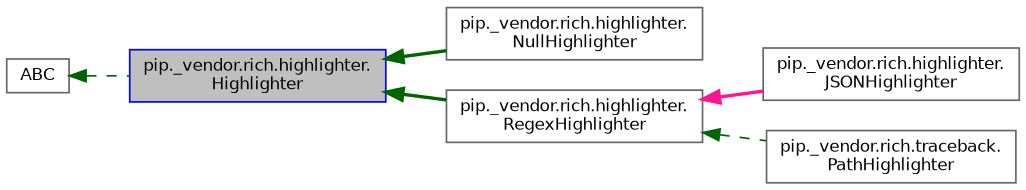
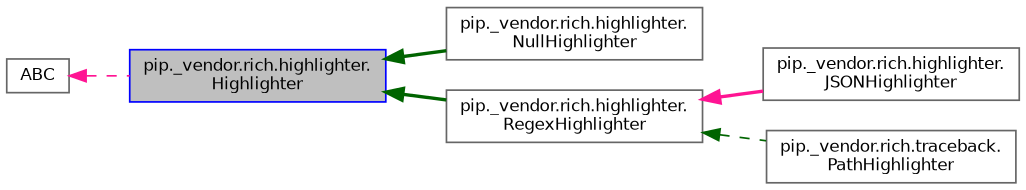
edge "pip._vendor.rich.highlighter. Highlighter" -> "ABC": color darkgreen -> deeppink
